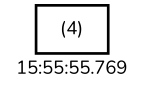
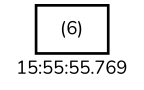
node "(4)": label "(4)" -> "(6)"
